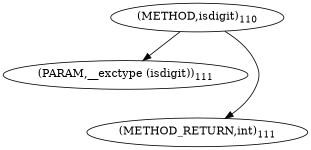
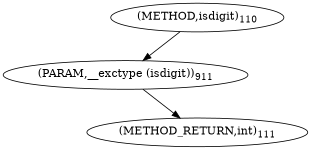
edge "(METHOD,isdigit)" -> "(METHOD_RETURN,int)": now "(PARAM,__exctype (isdigit))" -> "(METHOD_RETURN,int)"
node "(PARAM,__exctype (isdigit))": text "111" -> "911"
